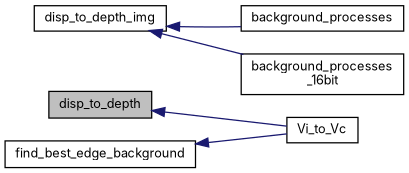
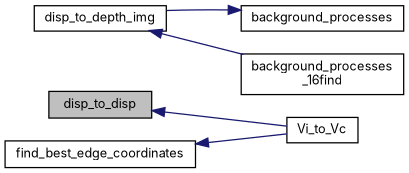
edge "background_processes" -> "disp_to_depth_img": reversed
node "background_processes _16bit": label "background_processes _16bit" -> "background_processes _16find"
node "disp_to_depth": label "disp_to_depth" -> "disp_to_disp"
node "find_best_edge_background": label "find_best_edge_background" -> "find_best_edge_coordinates"
